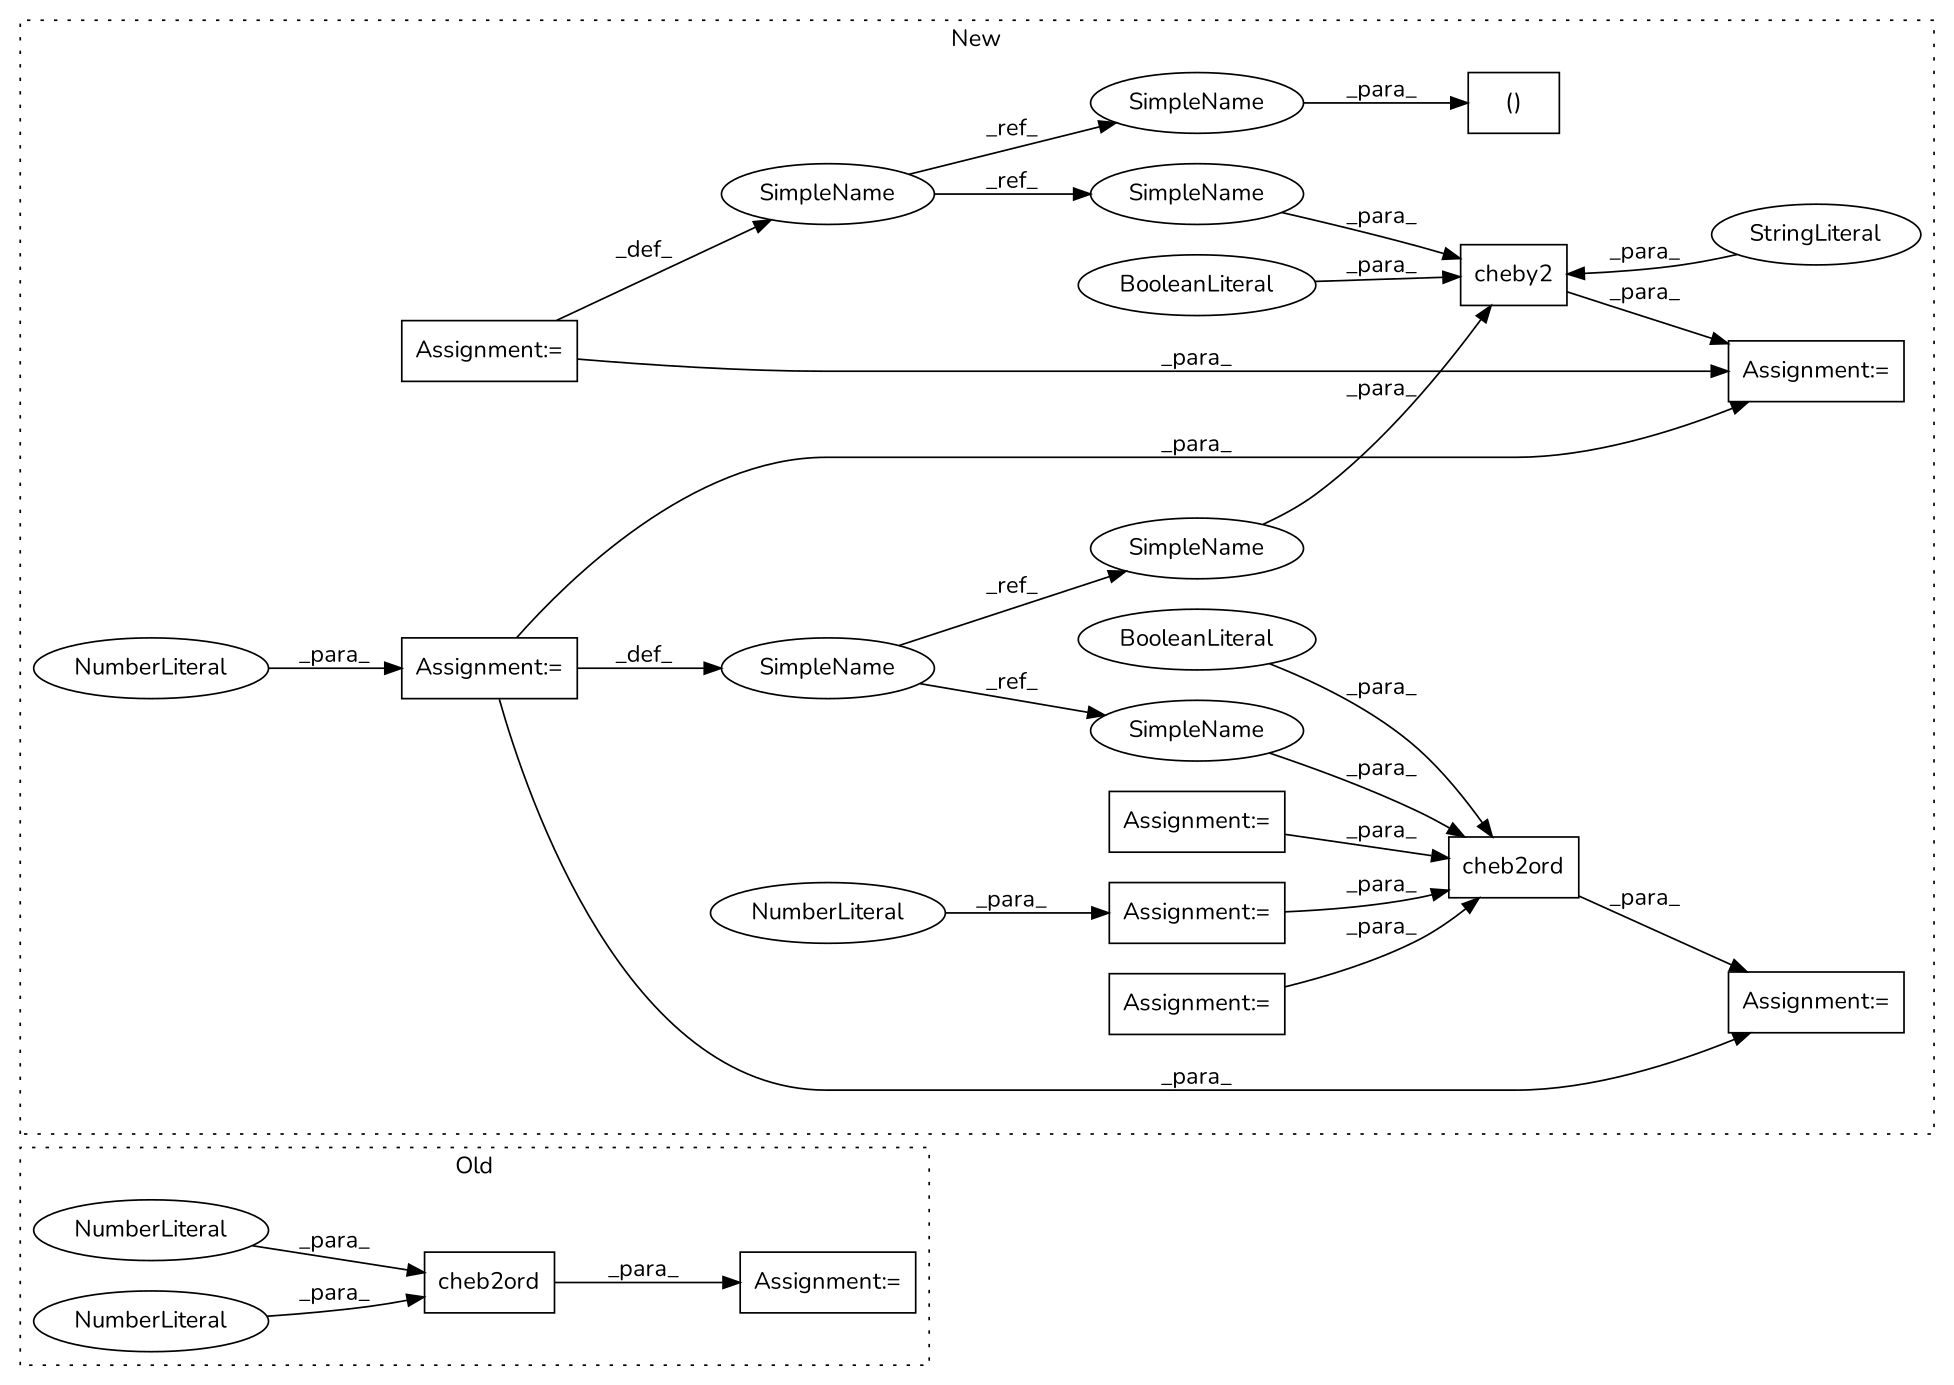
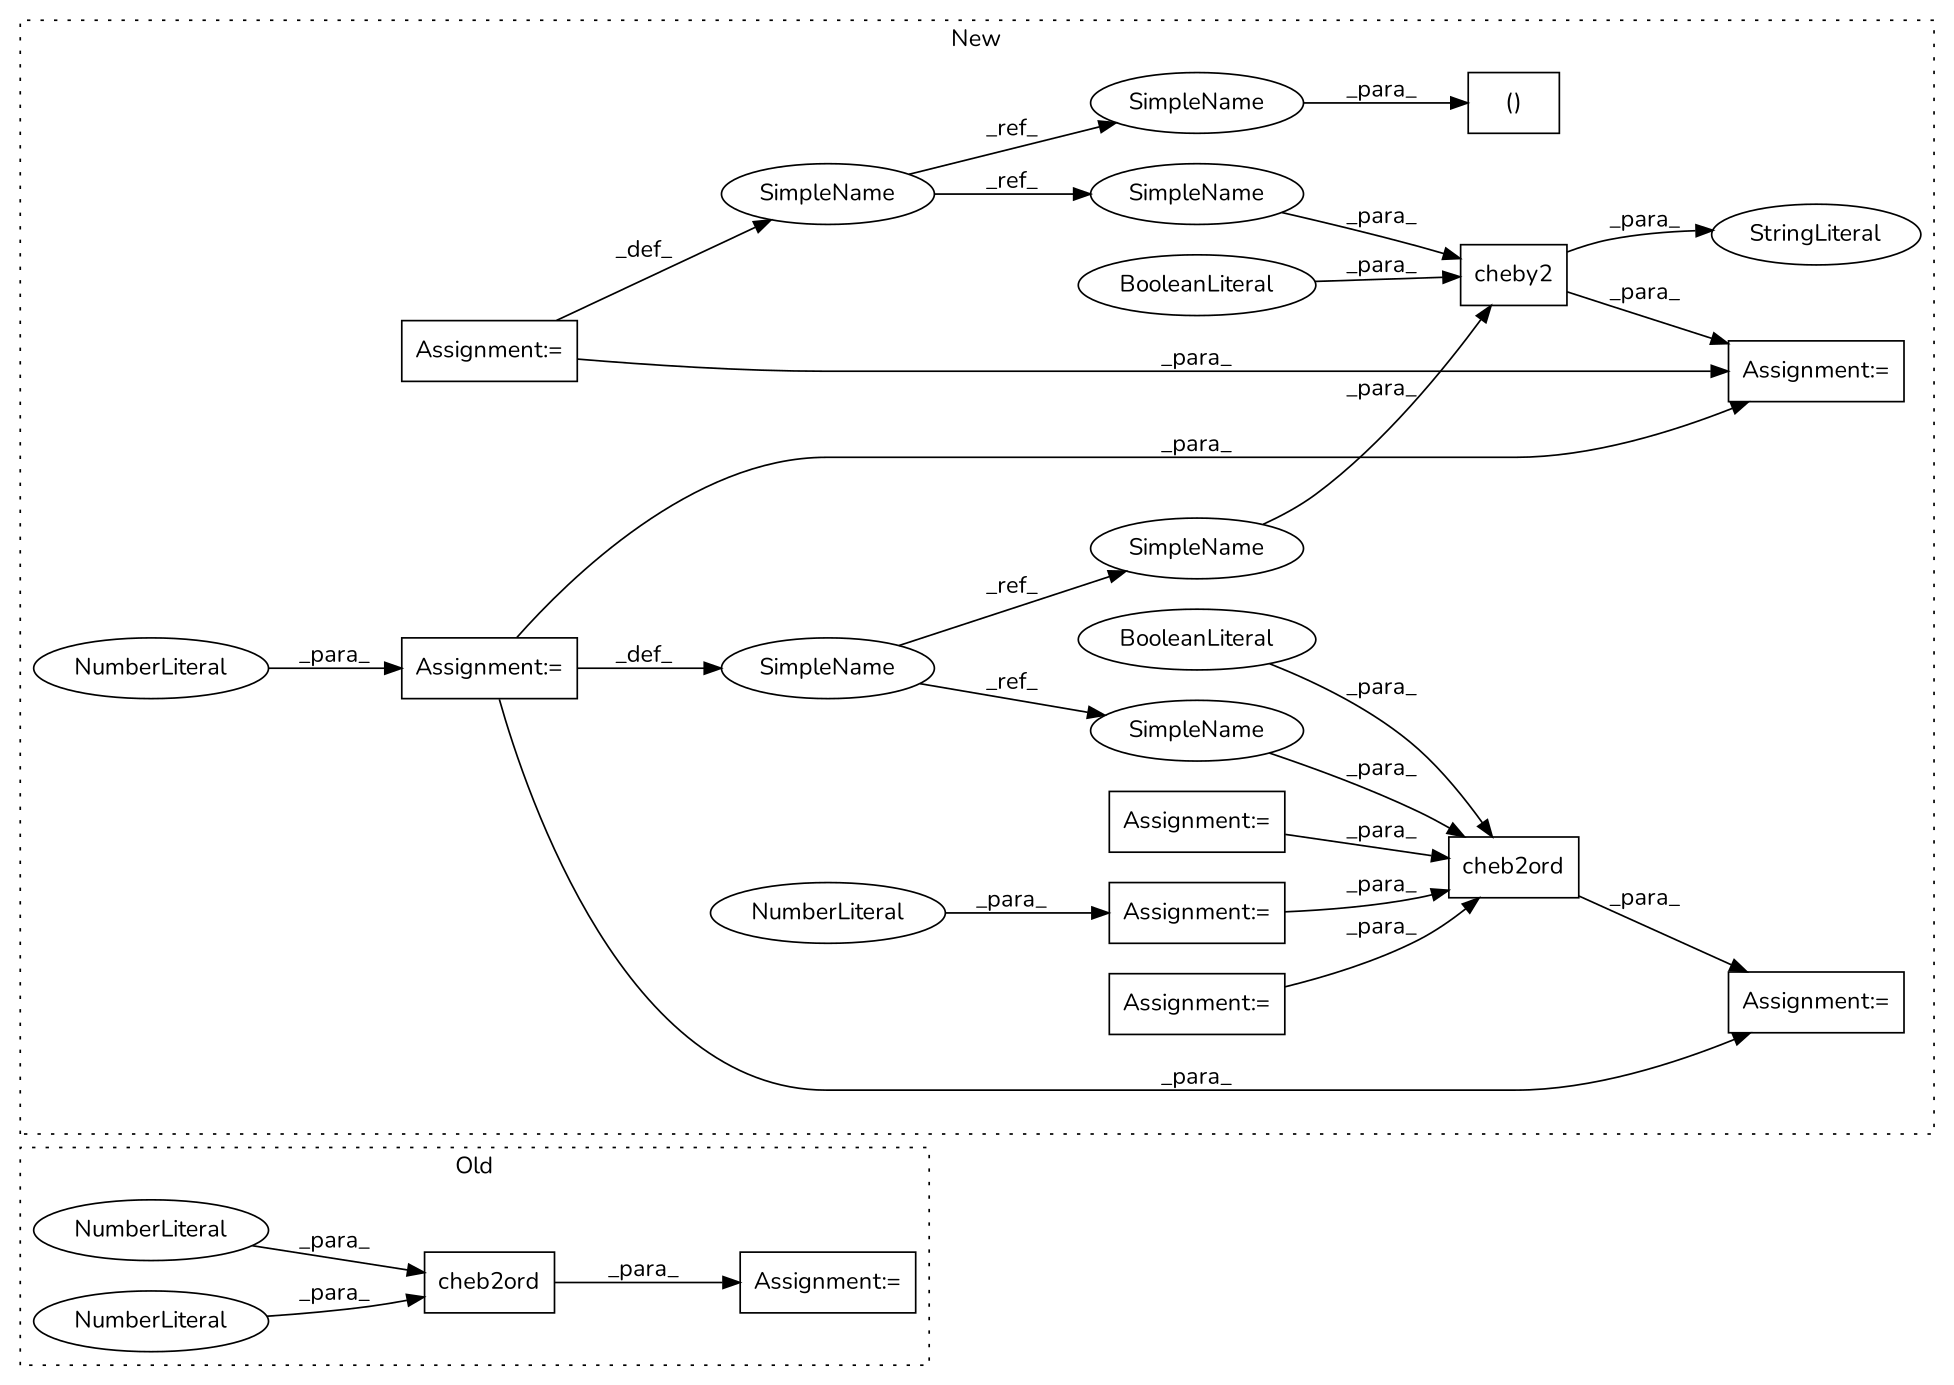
edge "StringLiteral" -> "cheby2": reversed
